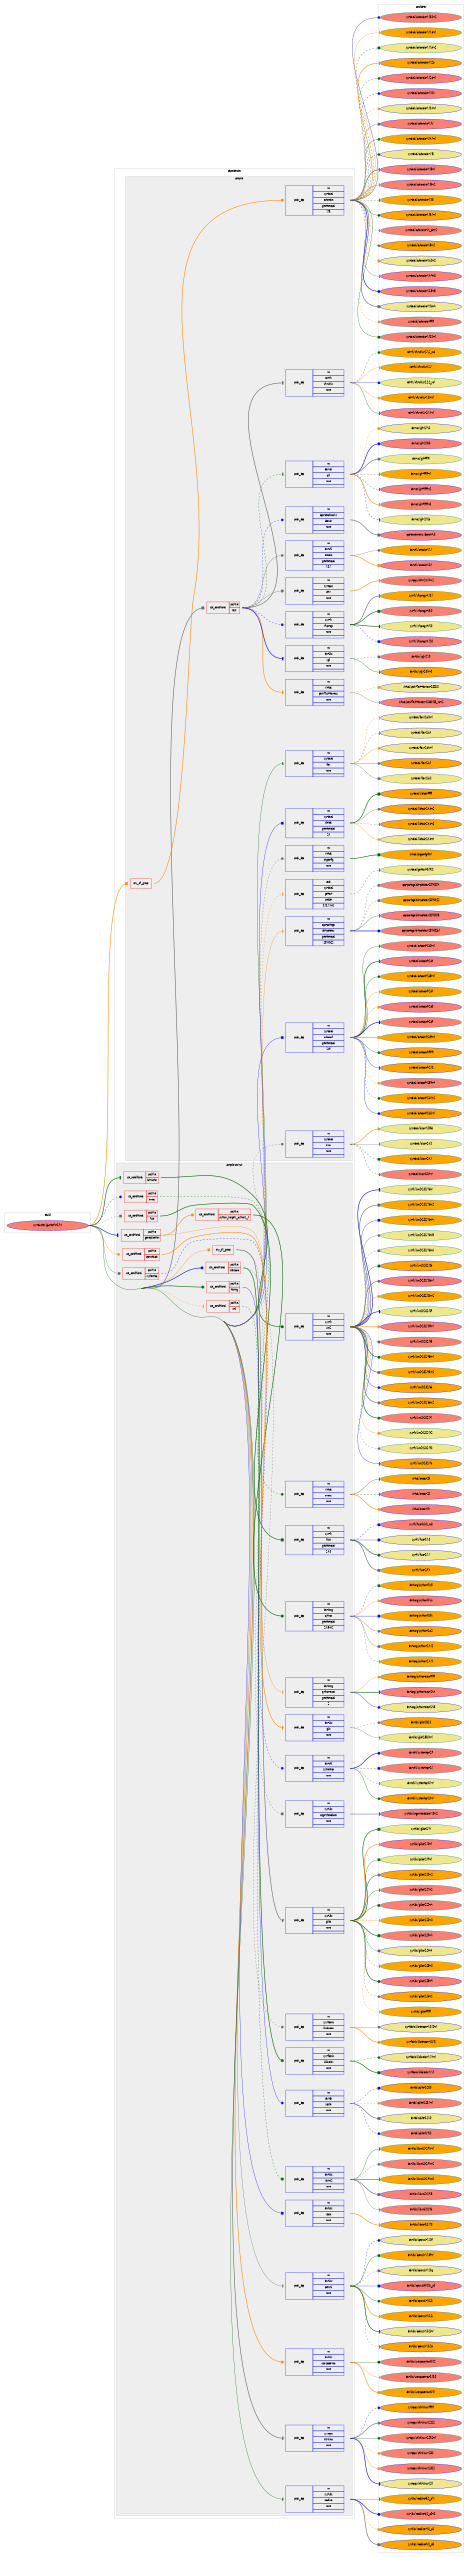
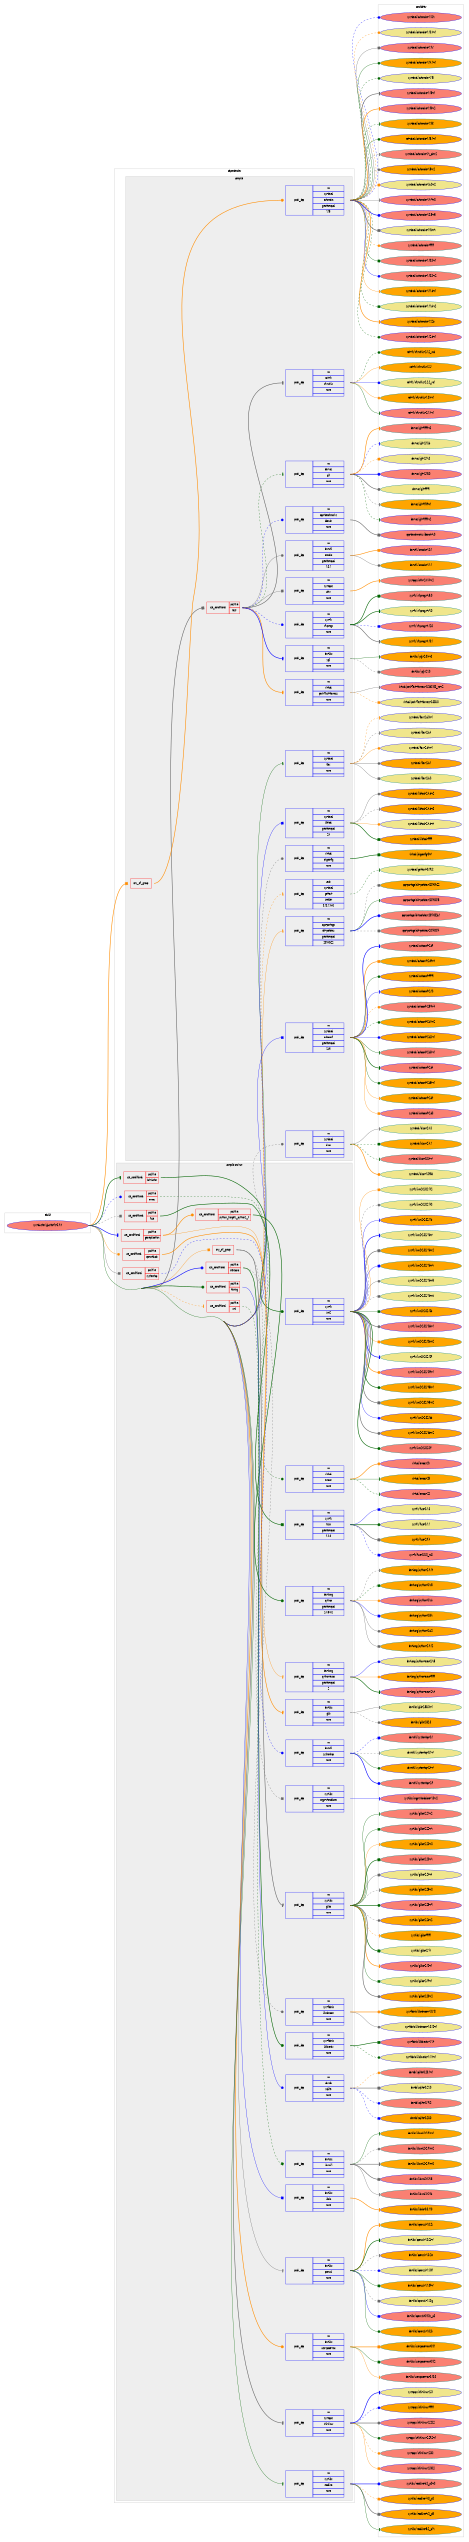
node "sys-devel/automake-1.15.1-r1": label "sys-devel/automake-1.15.1-r1" -> "net-devel/automake-1.15.1-r1"
node "dev-vcs/git-9999-r1": label "dev-vcs/git-9999-r1" -> "dev-vcs/git-9979-r1"
node "sys-fs/lvm2-2.02.145": removed
node "sys-fs/lvm2-2.02.171": label "sys-fs/lvm2-2.02.171" -> "sys-fs/lvm2-2.02.371"
